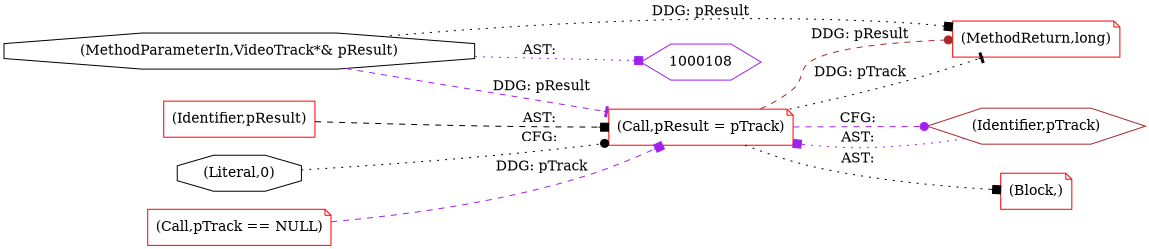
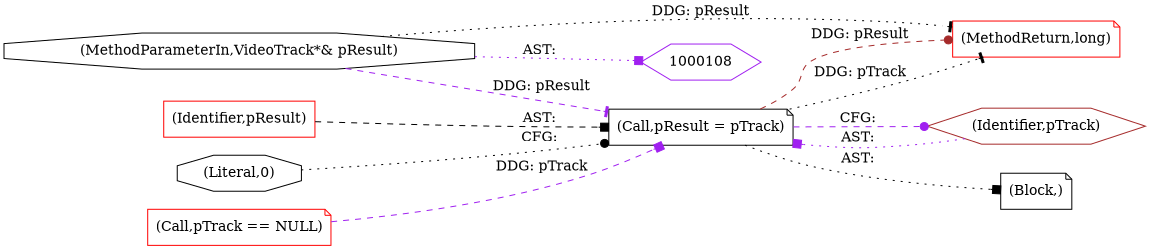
edge "(MethodParameterIn,VideoTrack*& pResult)" -> "(MethodReturn,long)": arrowhead box -> tee
node "(Call,pResult = pTrack)": color red -> black
node "(Block,)": color red -> black
